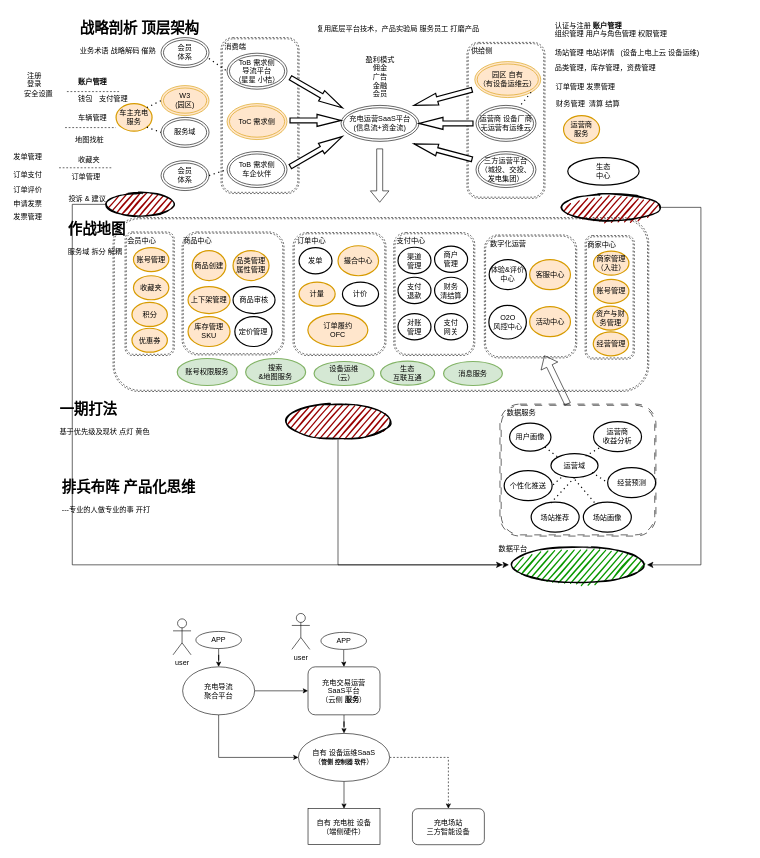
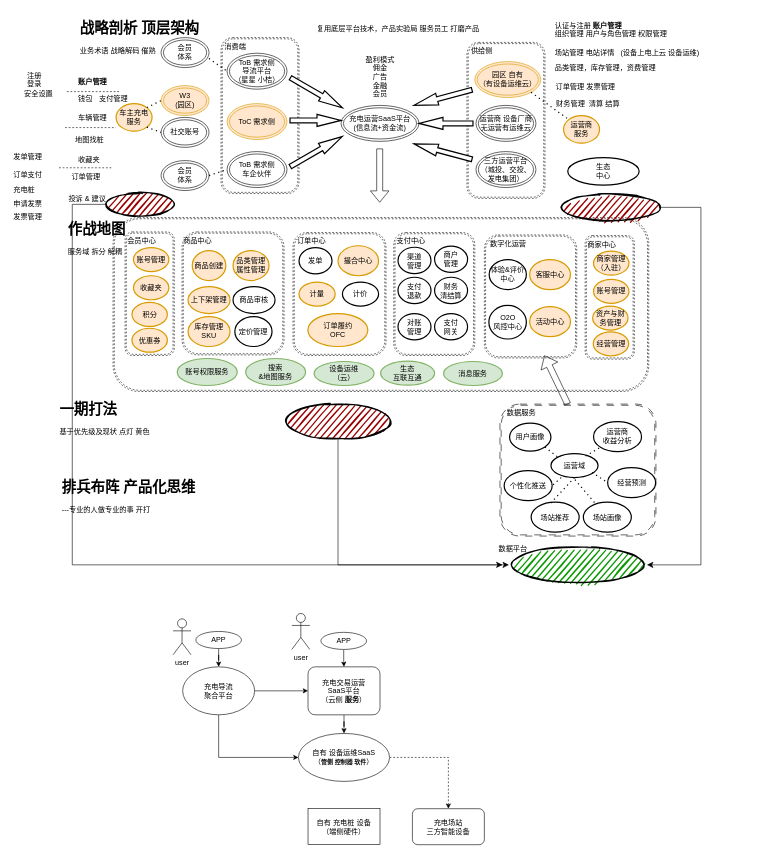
edge "园区 自有 （有设备运维云）" -- "运营商 设备厂商 无运营有运维云": now "园区 自有 （有设备运维云）" -- "运营商 服务"
node "服务域": label "服务域" -> "社交账号"
node "订单评价": label "订单评价" -> "充电桩"
edge "自有 设备运维SaaS （管侧 控制器 软件）" -> "自有 充电桩 设备（端侧硬件）": removed
